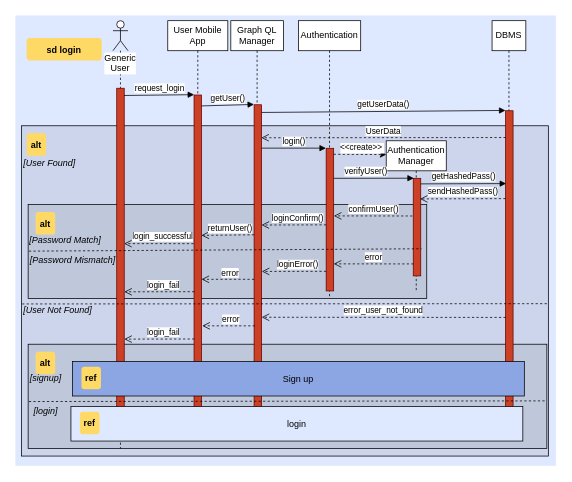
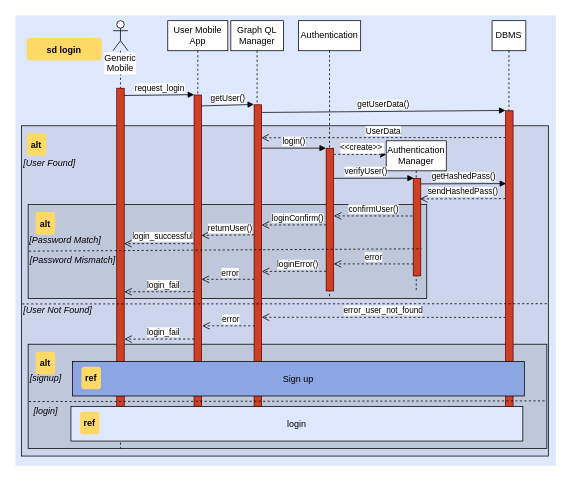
node "Generic User": label "Generic User" -> "Generic Mobile"
